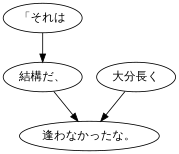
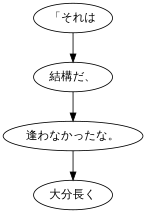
edge "大分長く" -> "逢わなかったな。": reversed
